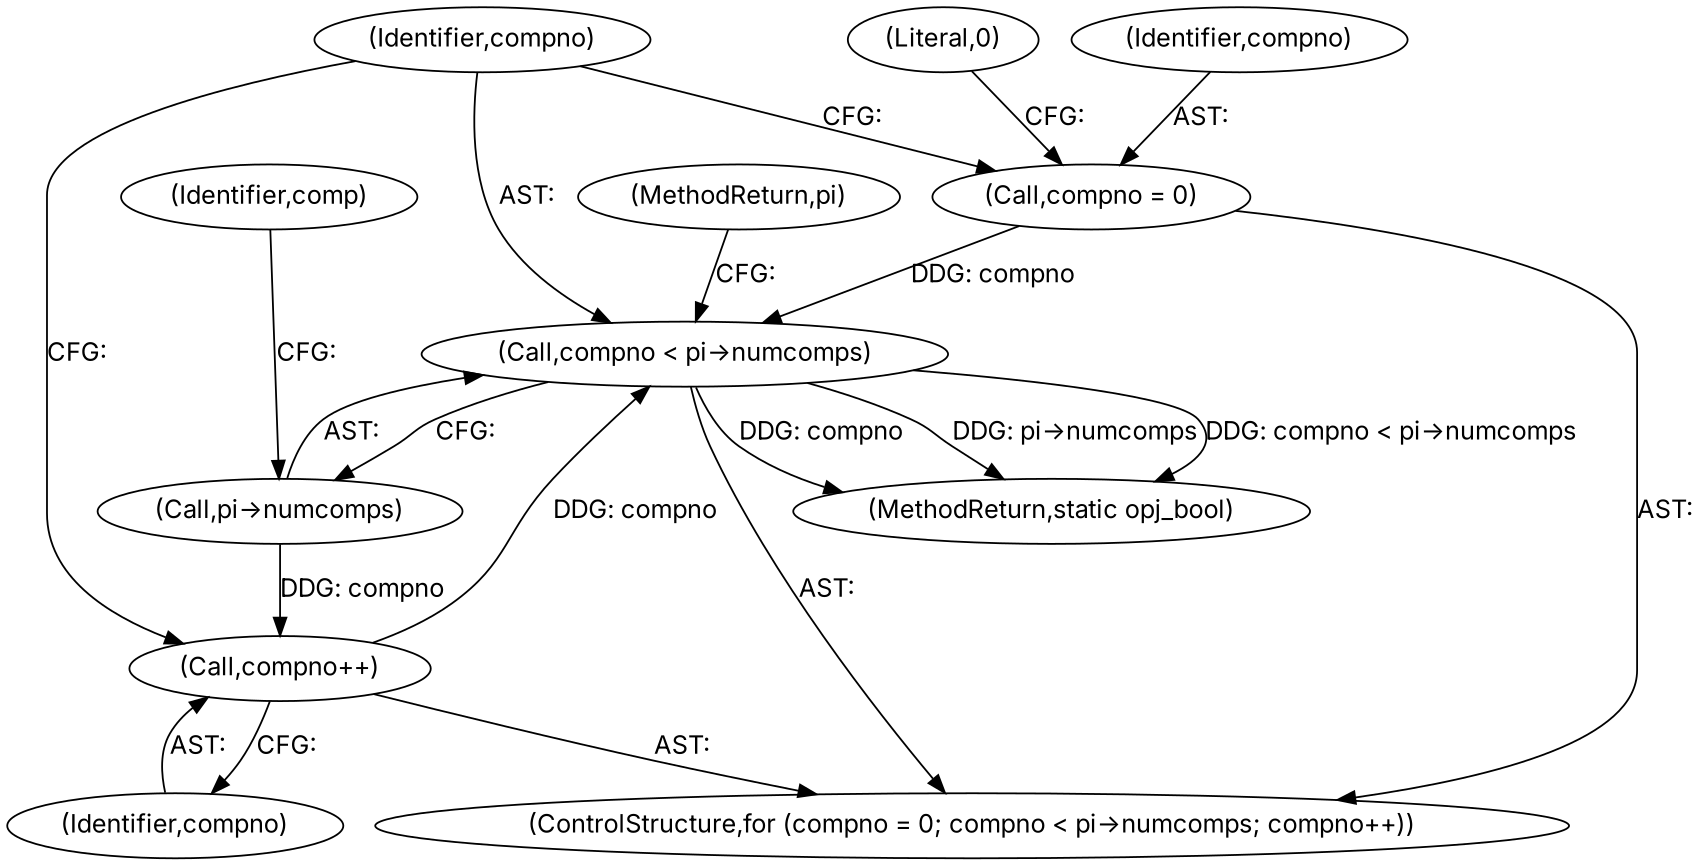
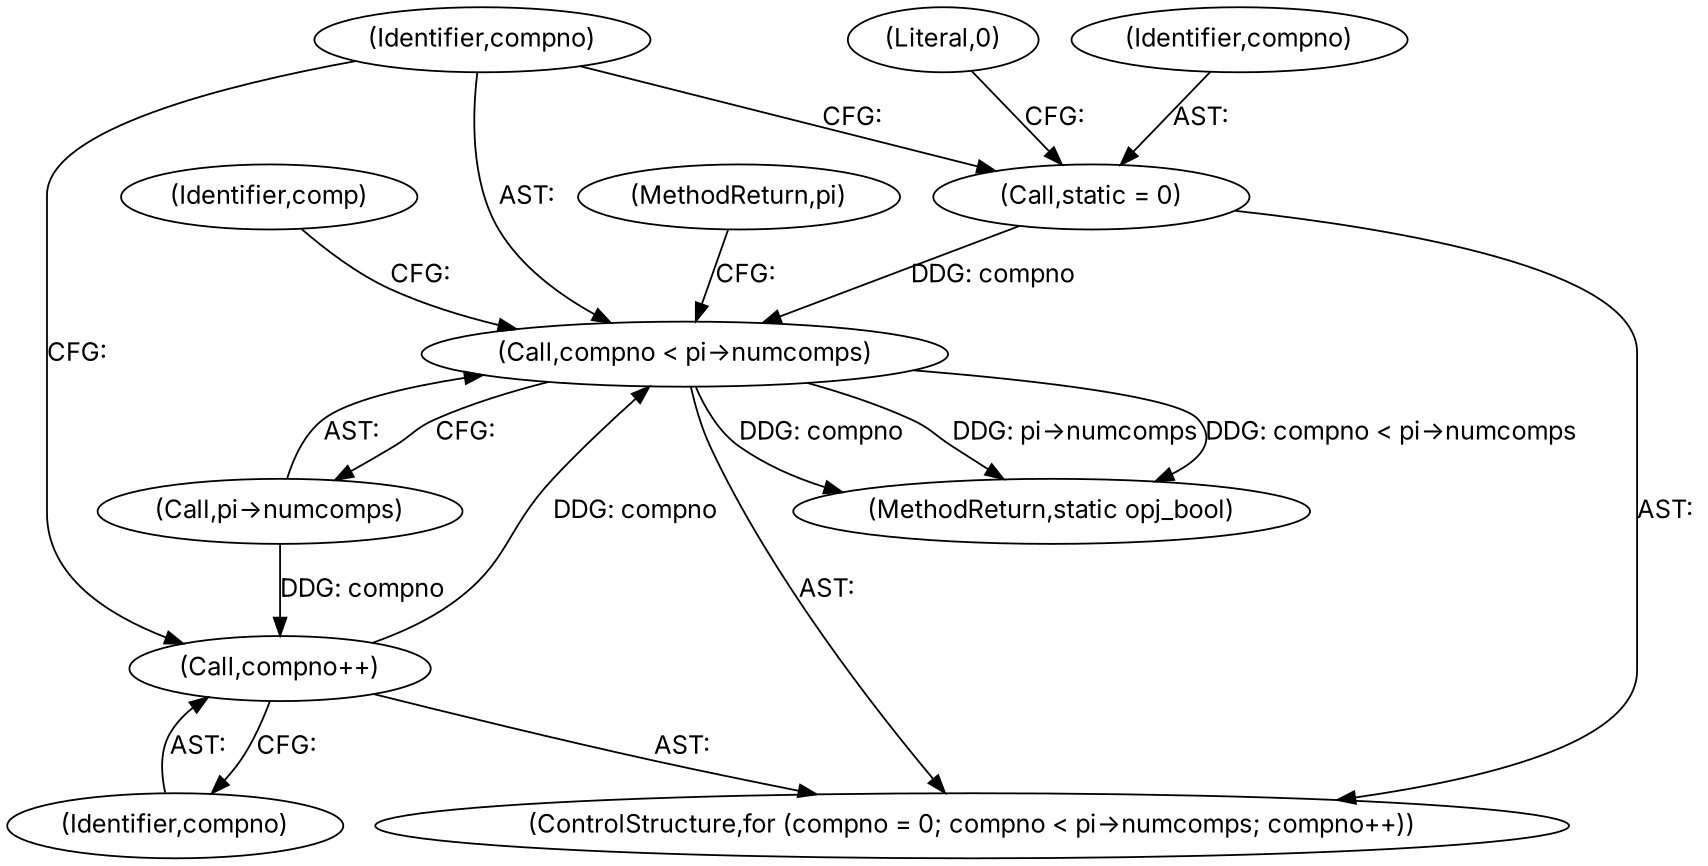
node "(Call,compno = 0)": label "(Call,compno = 0)" -> "(Call,static = 0)"
edge "(Identifier,comp)" -> "(Call,pi->numcomps)": now "(Identifier,comp)" -> "(Call,compno < pi->numcomps)"
